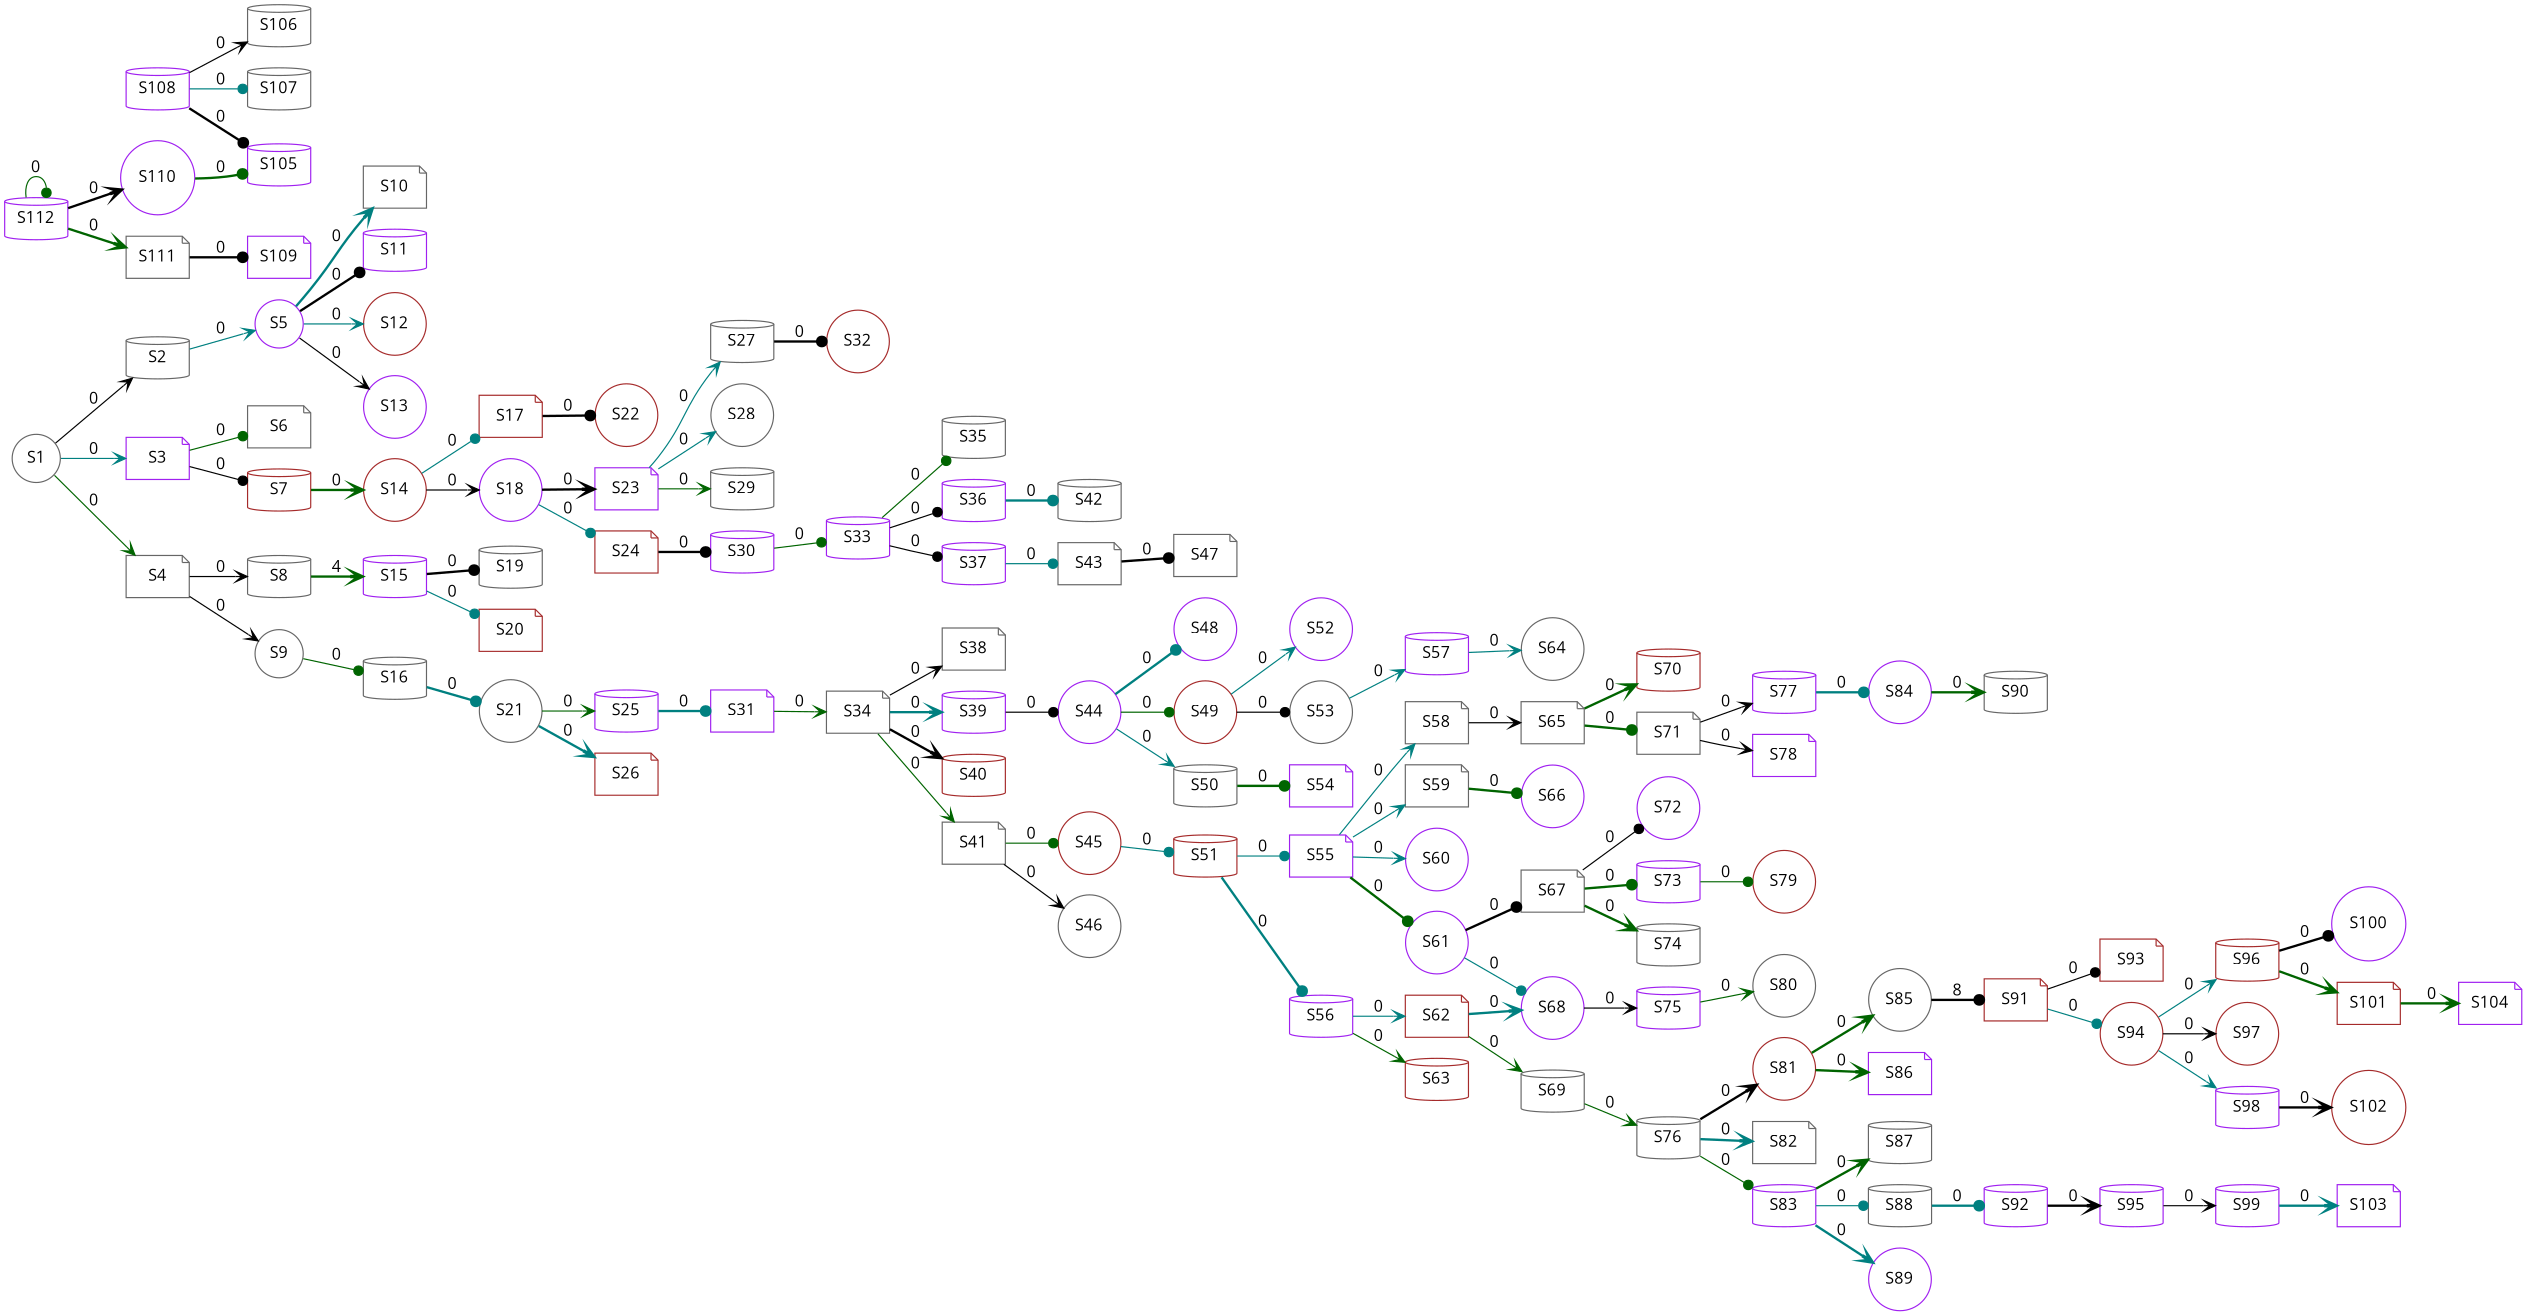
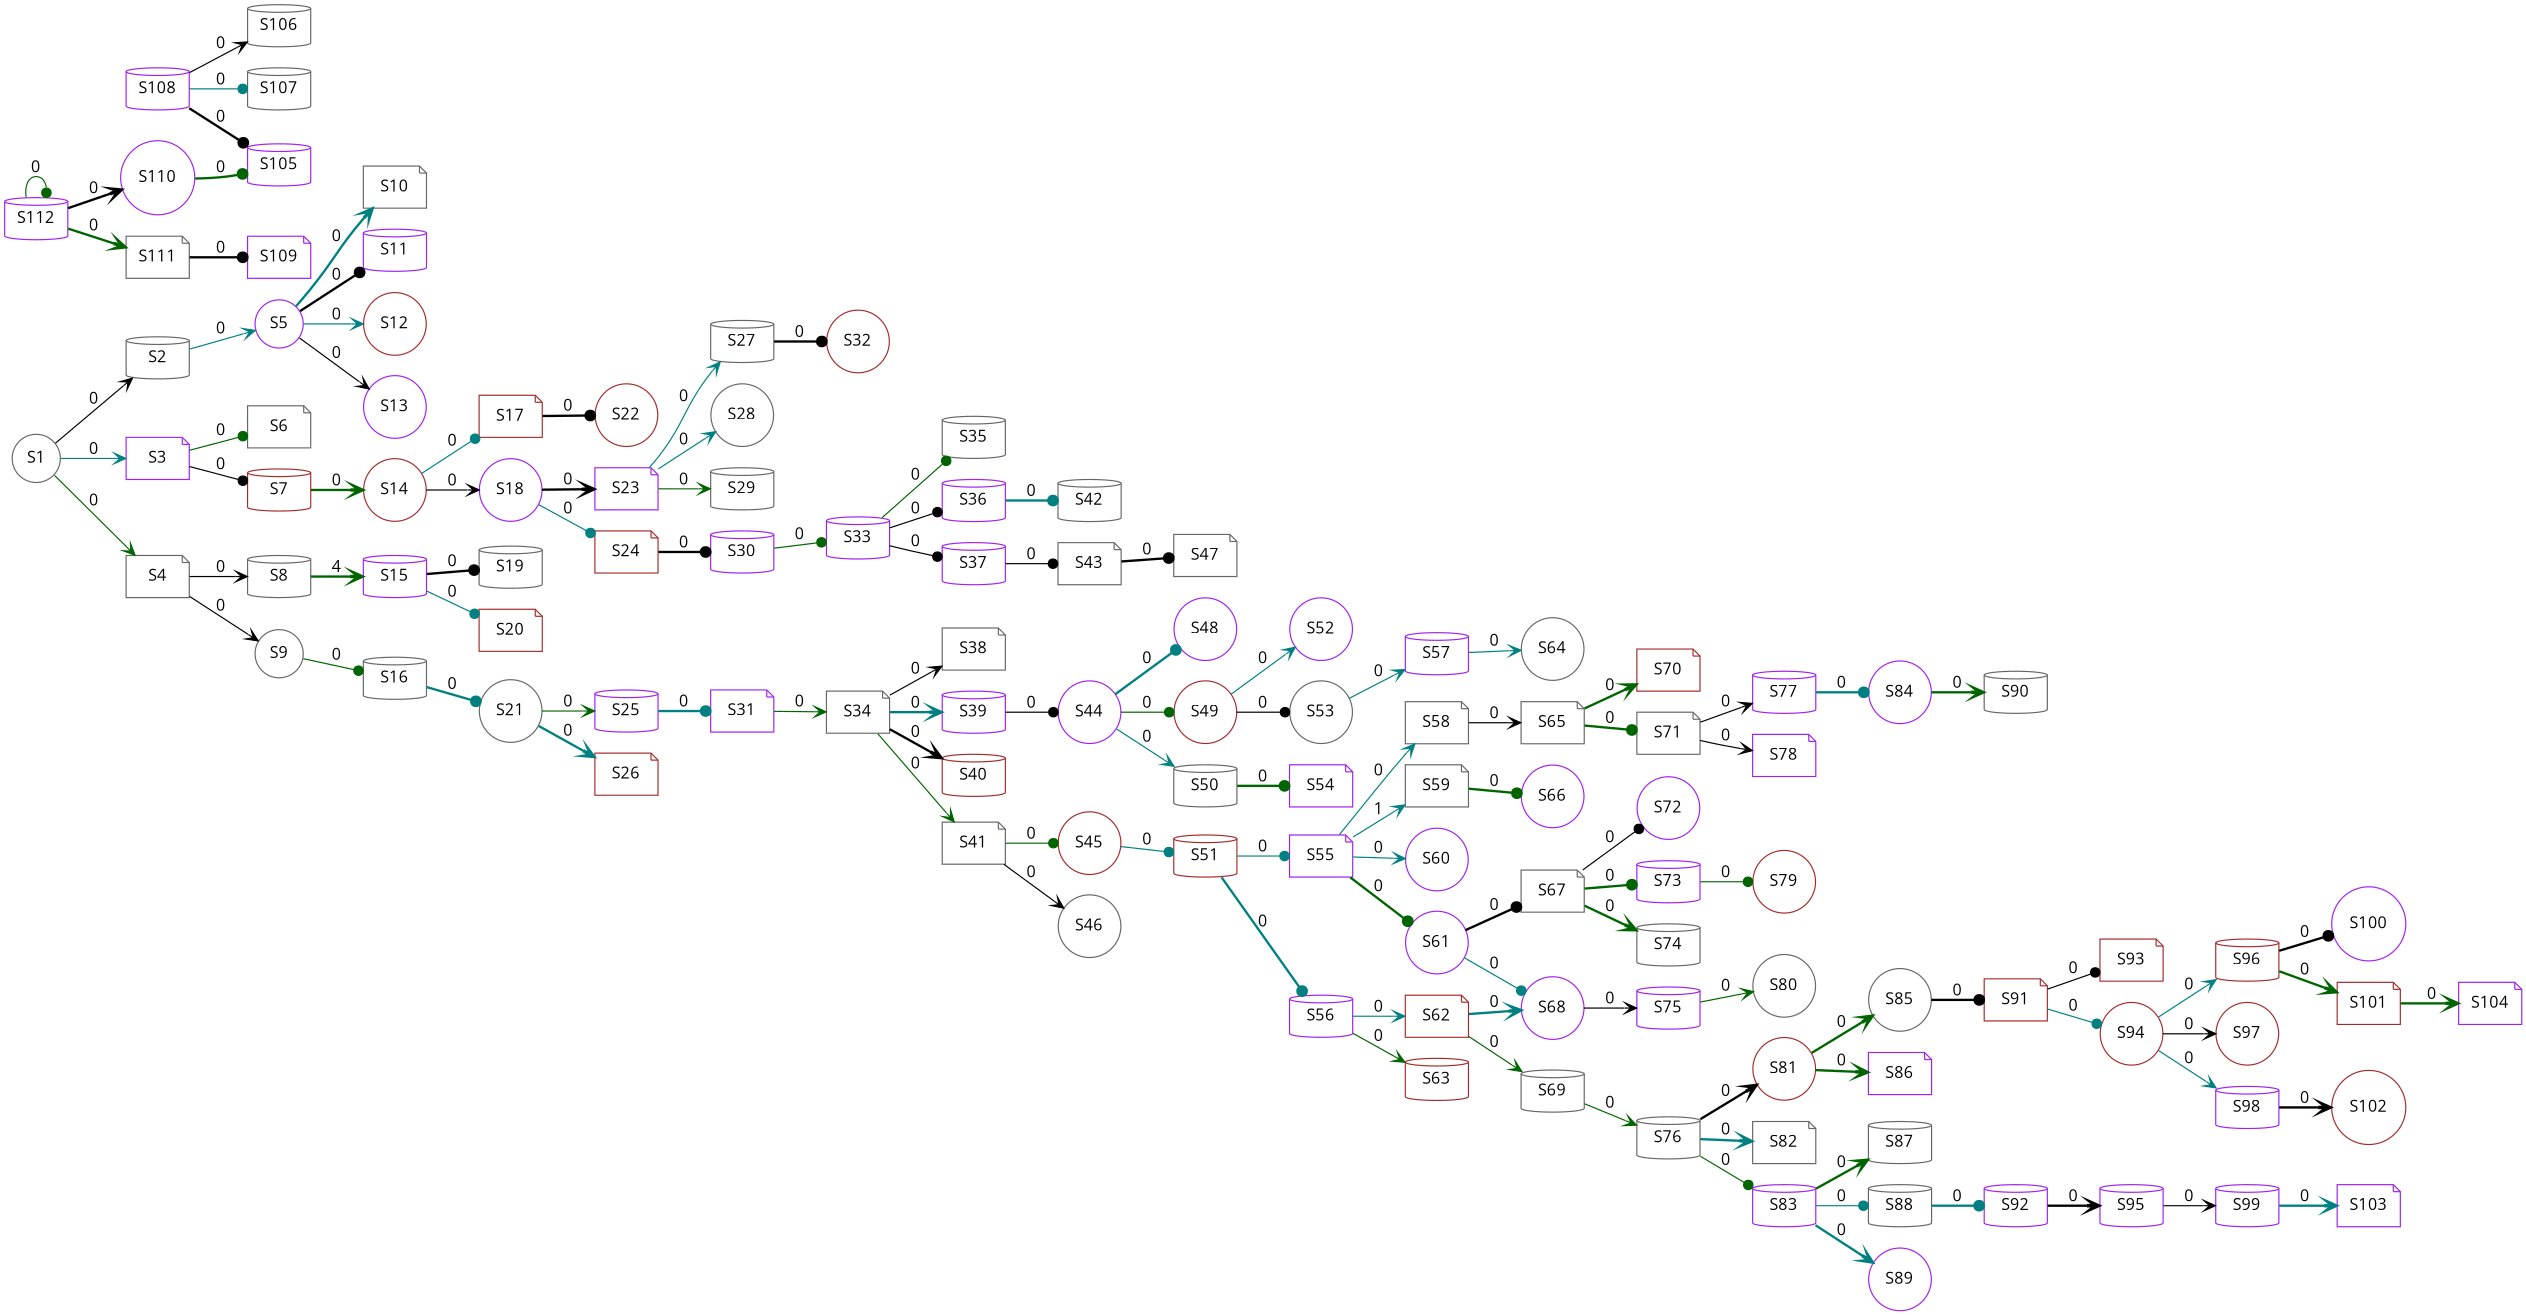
edge "S37" -> "S43": color teal -> black
node "S70": shape cylinder -> note
edge "S55" -> "S59": label "0" -> "1"
edge "S85" -> "S91": label "8" -> "0"
